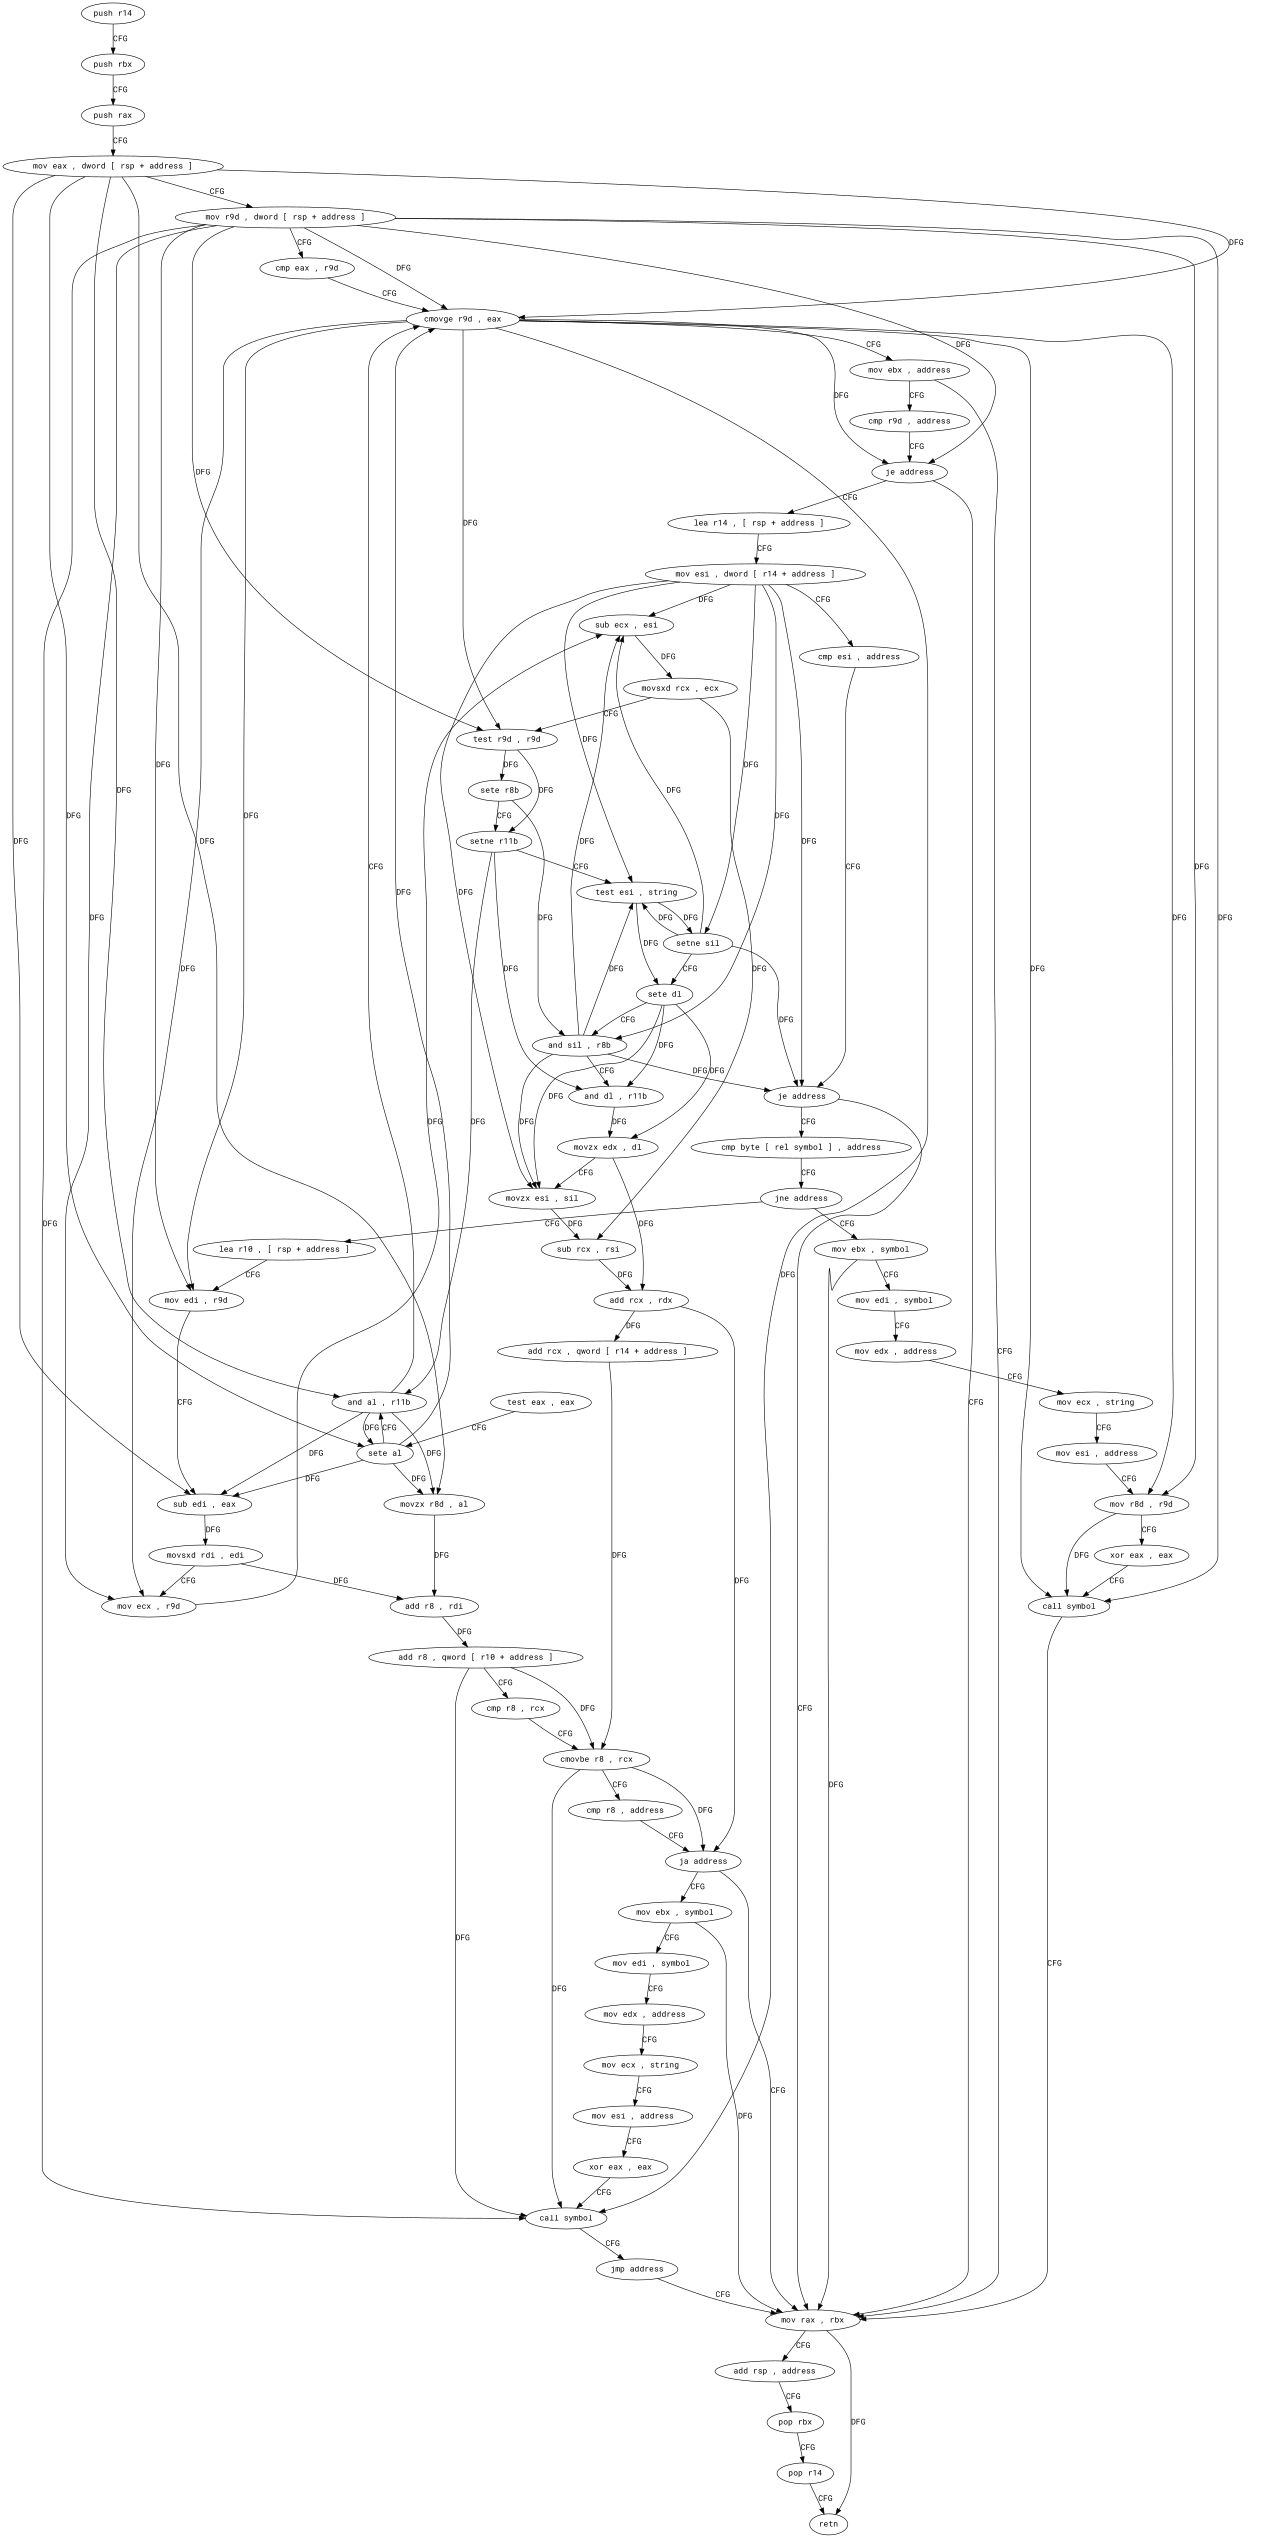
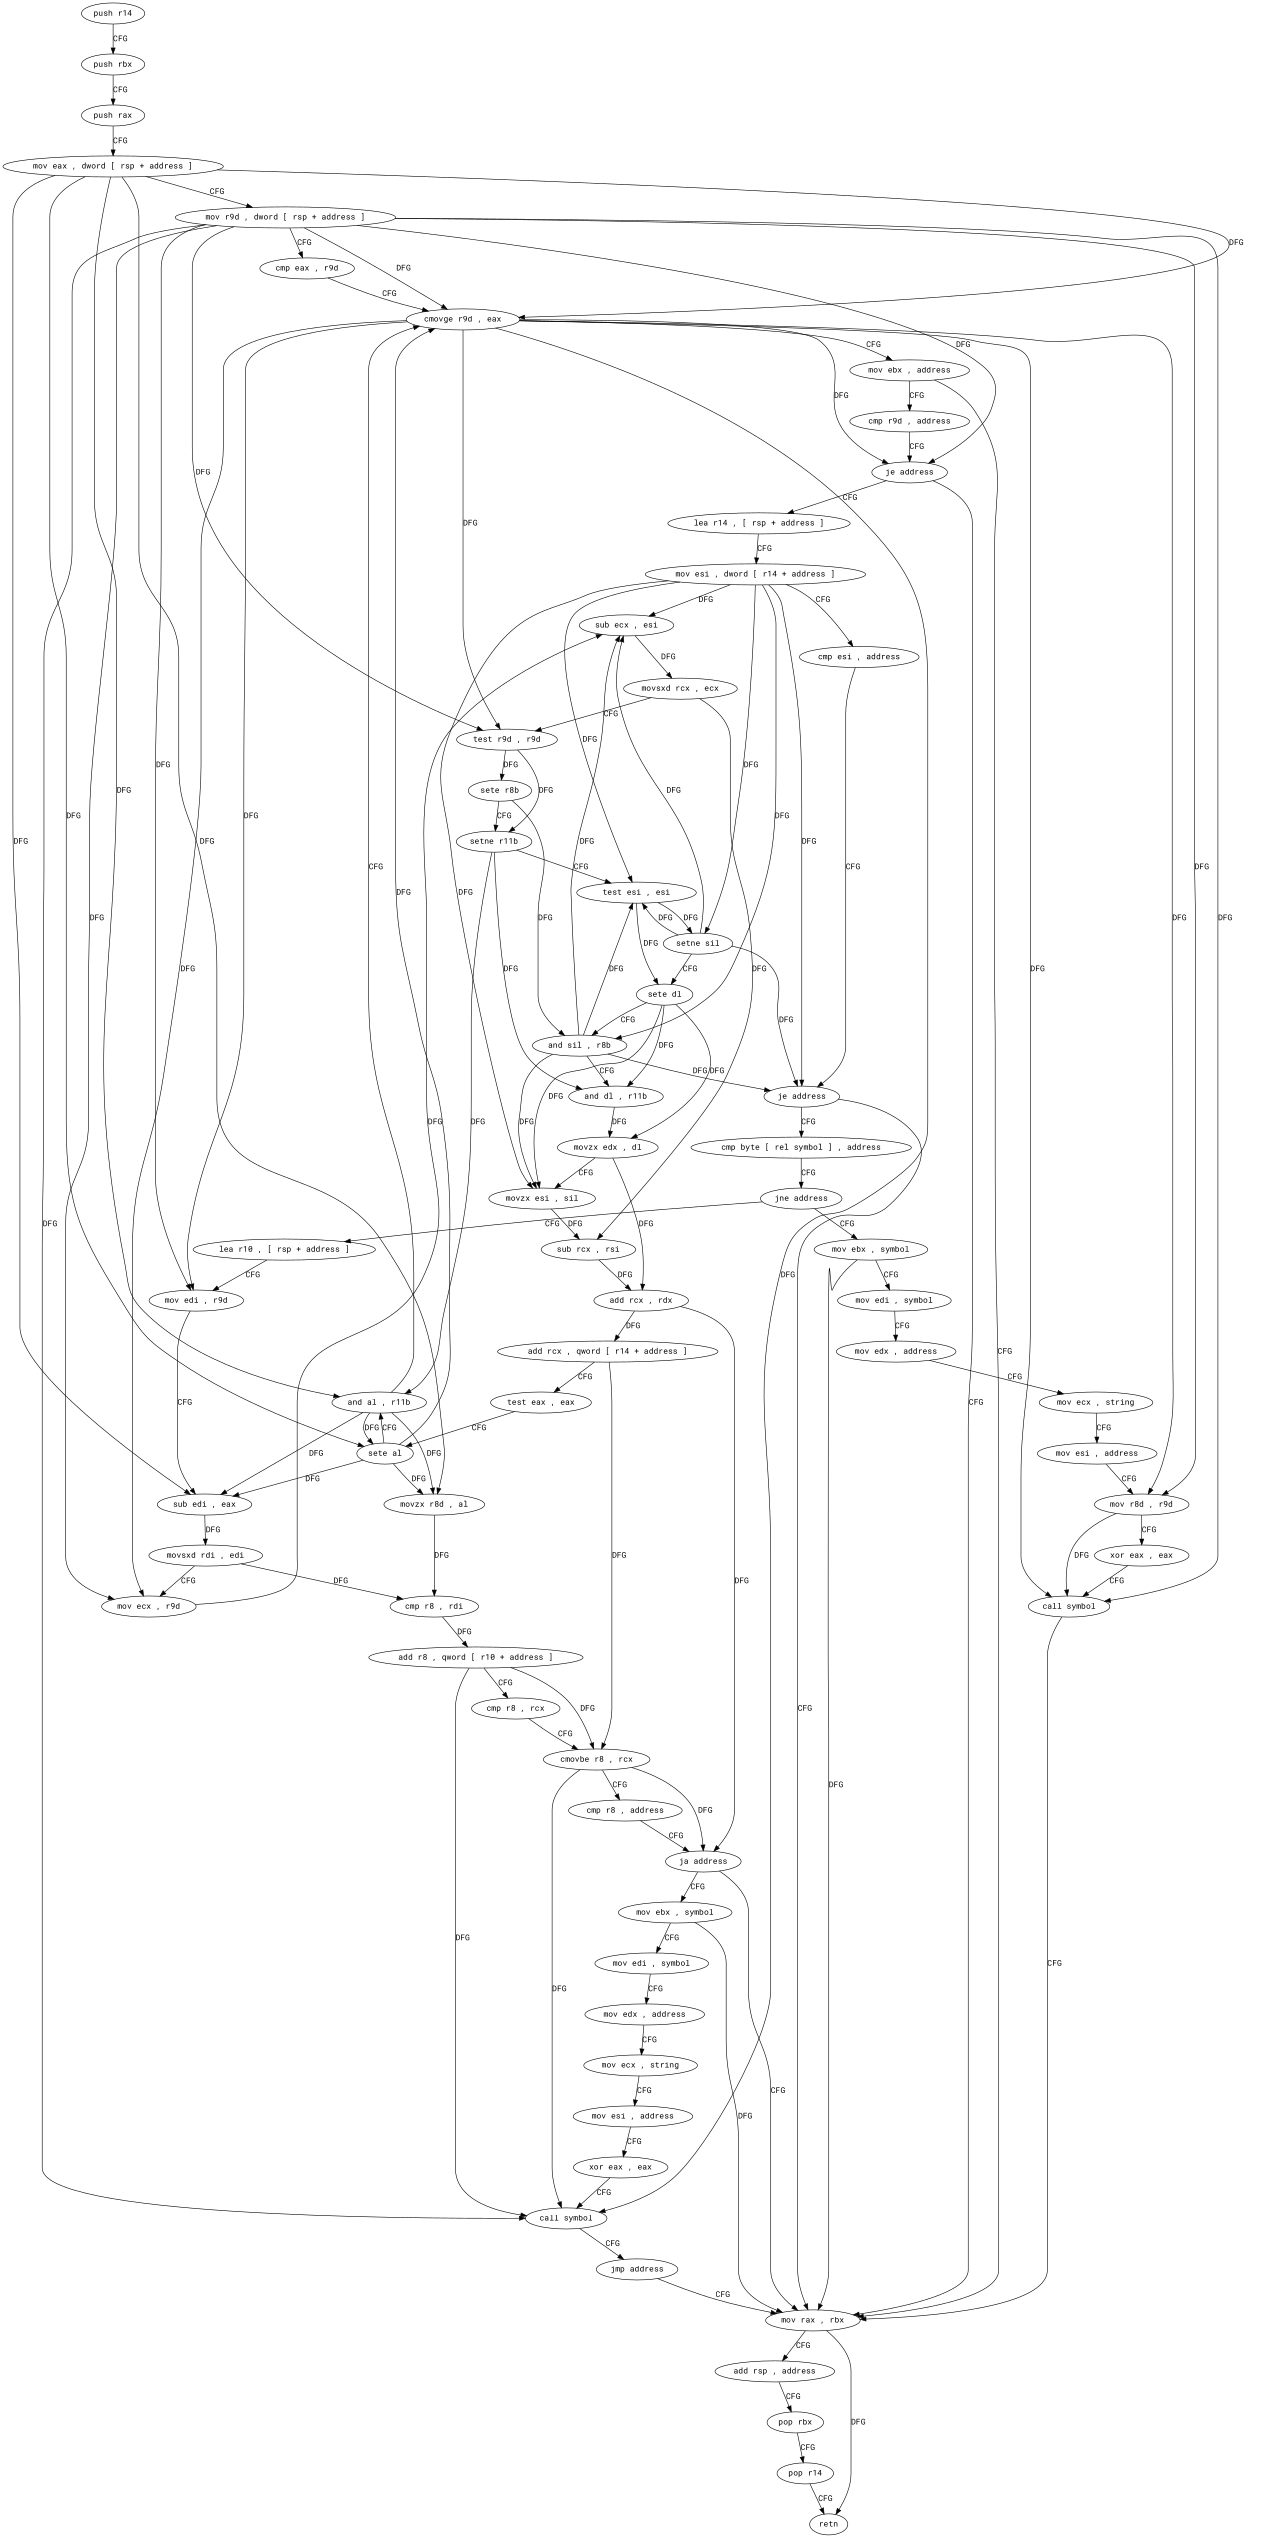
node "test esi , string": label "test esi , string" -> "test esi , esi"
edge "add rcx , qword [ r14 + address ]" -> "test eax , eax": added, label "CFG"
node "add r8 , rdi": label "add r8 , rdi" -> "cmp r8 , rdi"
